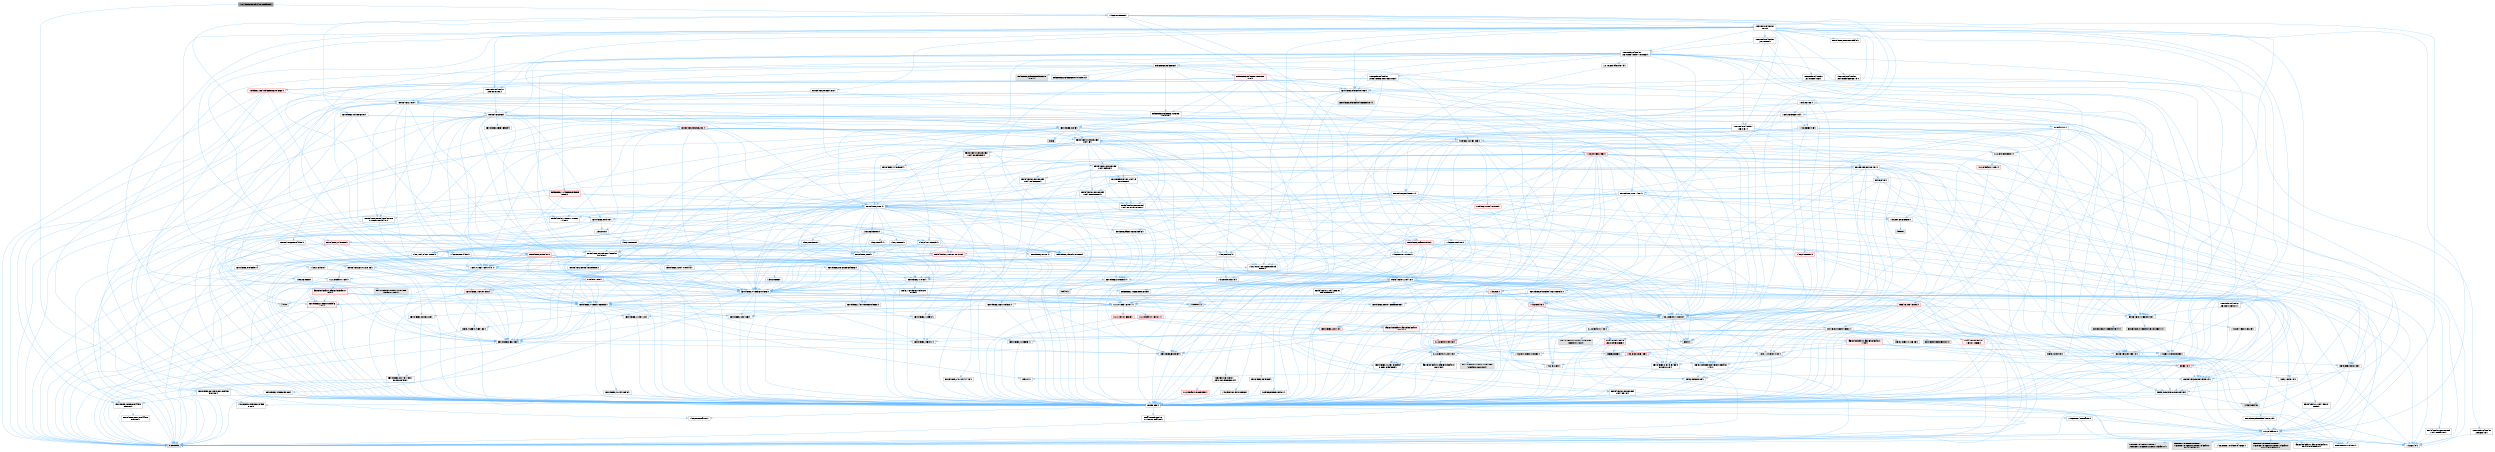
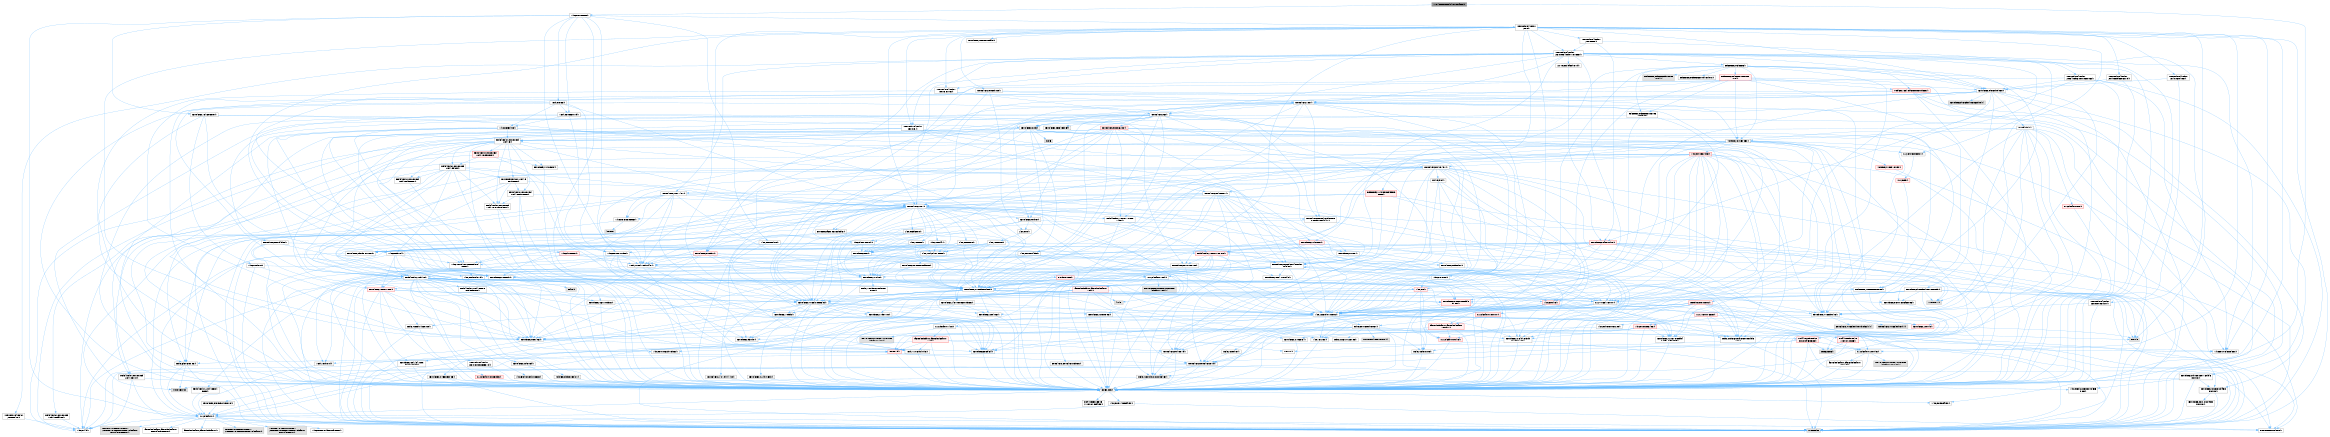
node "HAL/PlatformMutex.h": label "HAL/PlatformMutex.h" -> "HAL/Data.h"
node "HAL/PlatformTLS.h": added
edge "Containers/Array.h" -> "Misc/IntrusiveUnsetOptional State.h": added
edge "Templates/RefCounting.h" -> "Misc/FrameNumber.h": now "Templates/RefCounting.h" -> "Templates/TypeHash.h"
edge "UObject/NameTypes.h" -> "Misc/AssertionMacros.h": added
node "Algo/Rotate.h": removed
node "Templates/TypeCompatible With.h": label "Templates/TypeCompatible With.h" -> "Templates/TypeCompatible Bytes.h"
edge "ProfilingDebugging /CpuProfilerTrace.h" -> "Misc/OutputDevice.h": now "HAL/MemoryBase.h" -> "Misc/OutputDevice.h"
edge "Containers/ContainerHelpers.h" -> "CoreTypes.h": added
node "GenericPlatform/GenericPlatform.h": added
